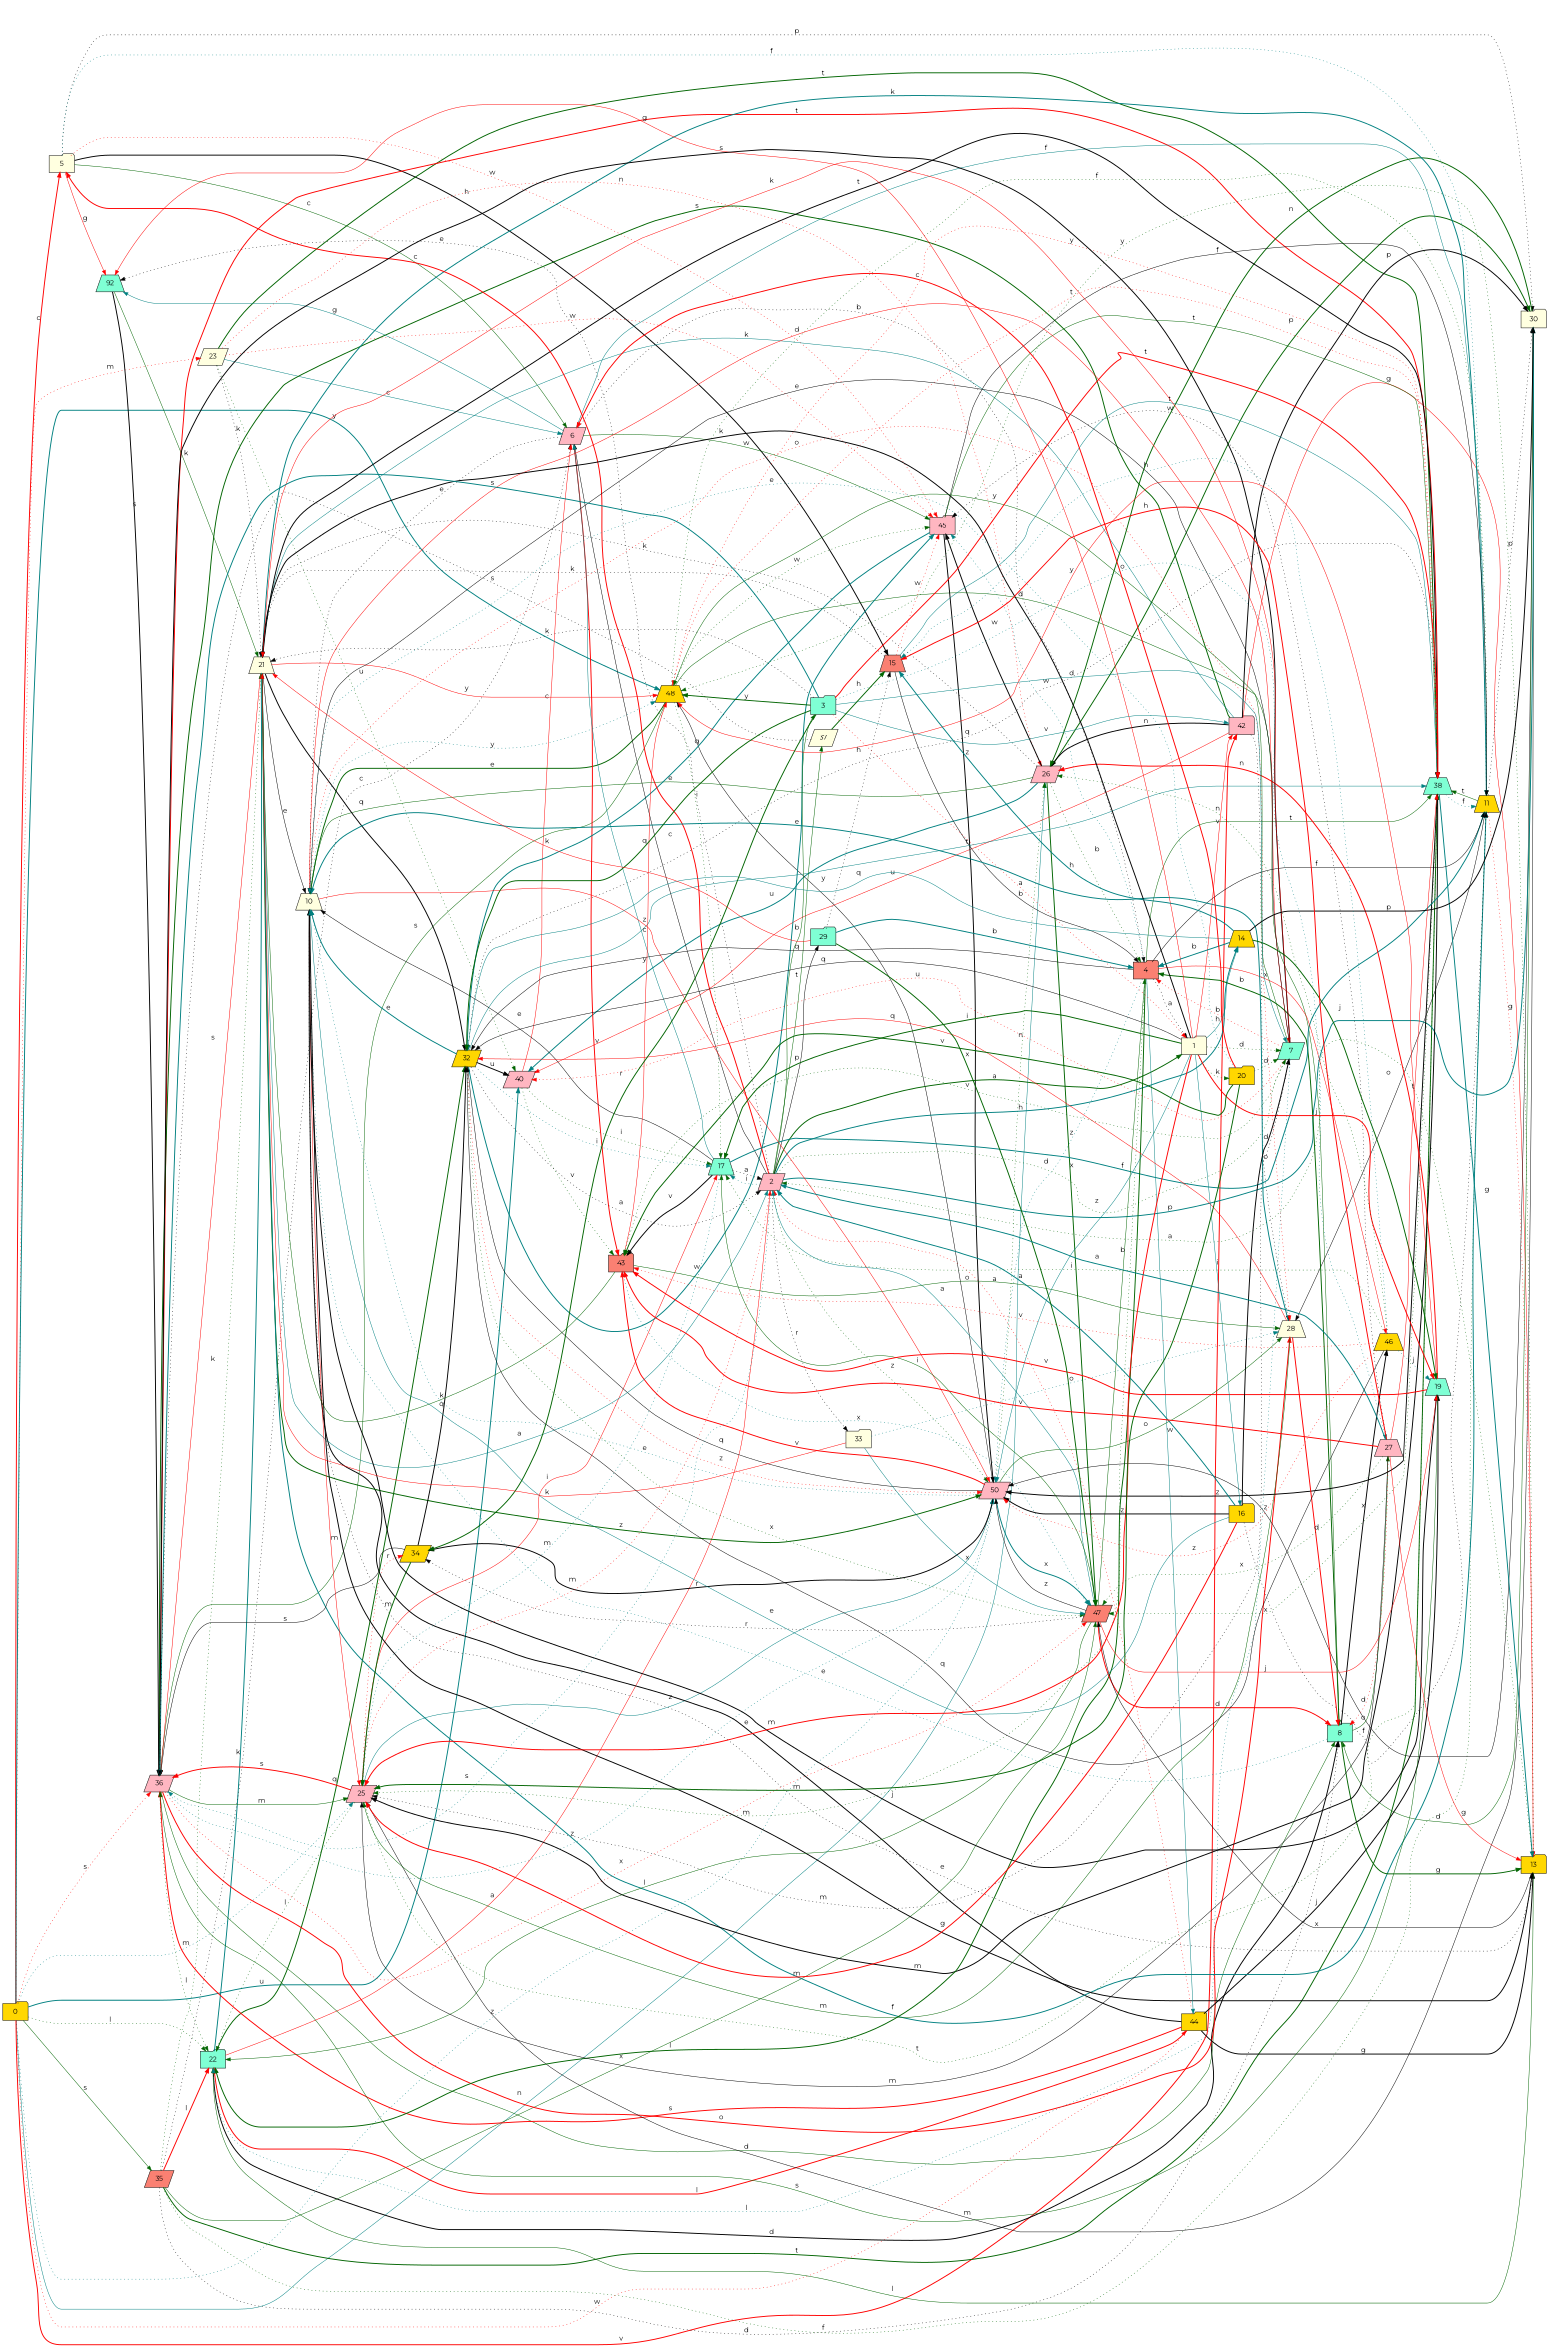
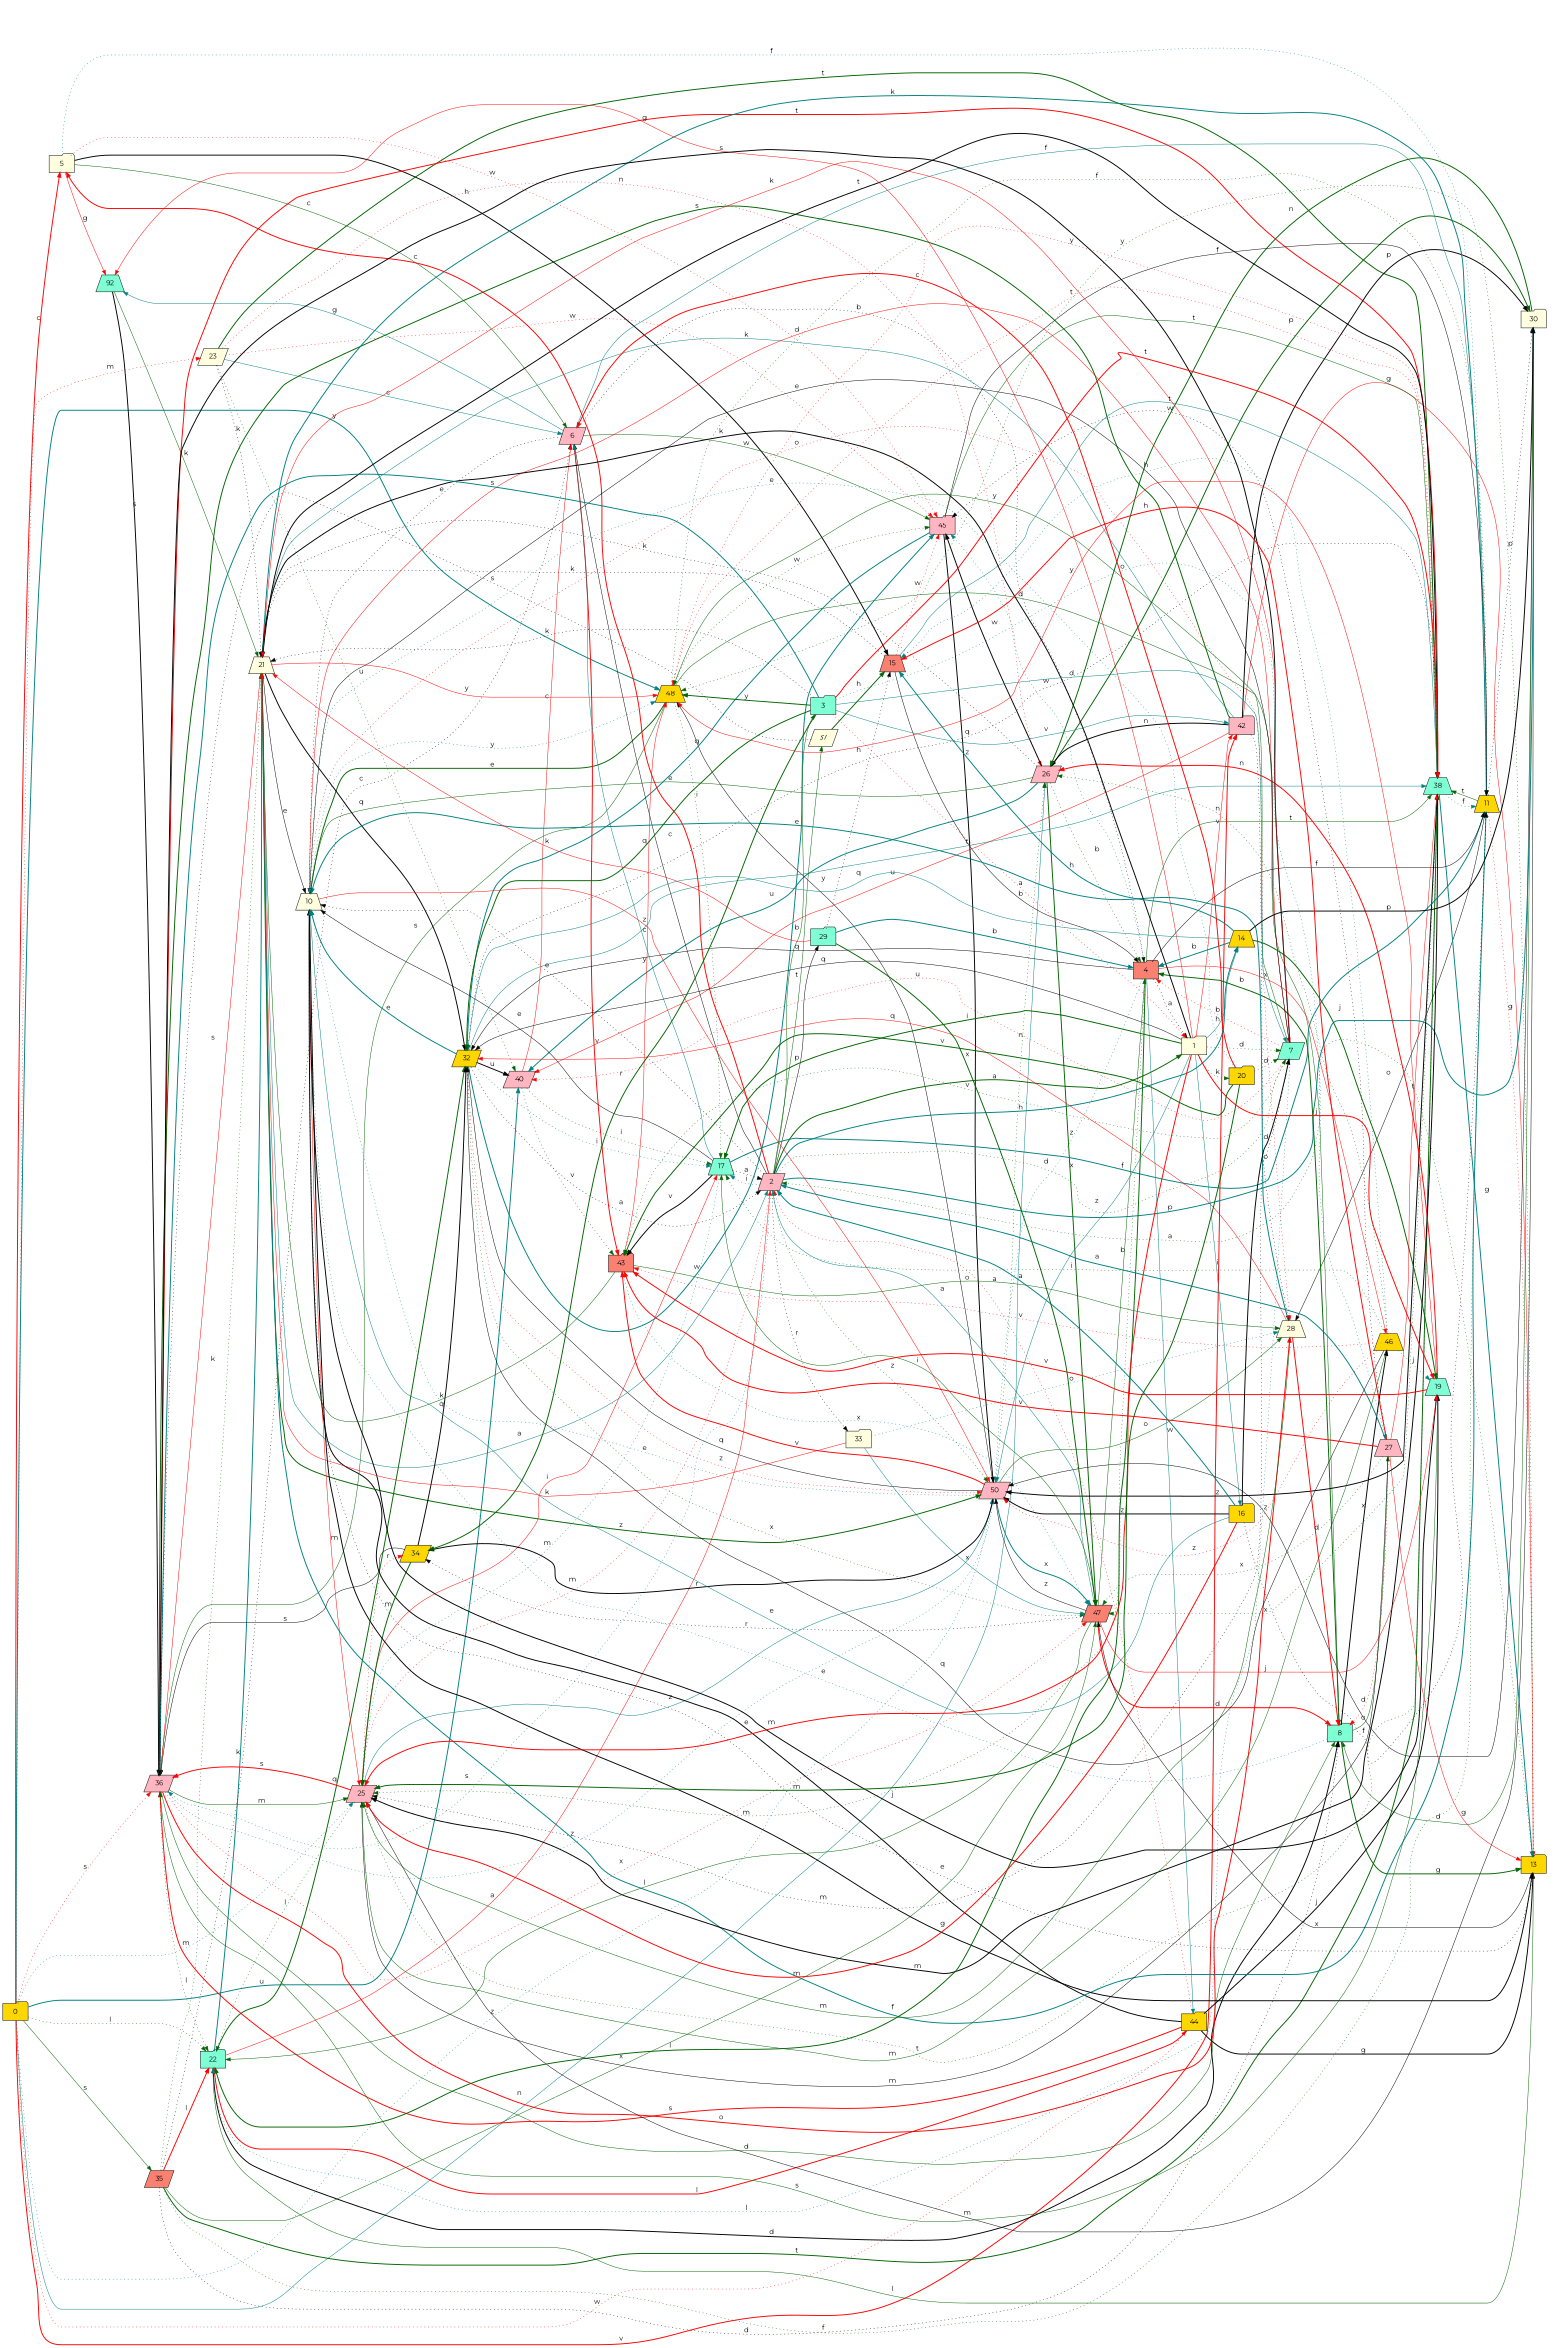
edge "5" -> "30": removed, label "p"
edge "2" -> "92": now "2" -> "10"
edge "46" -> "25": added, label "m"
